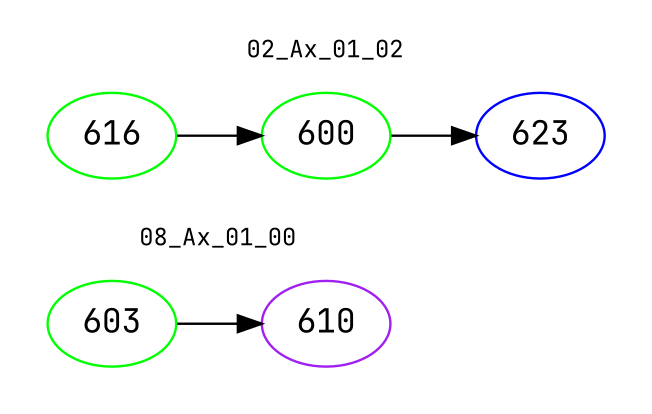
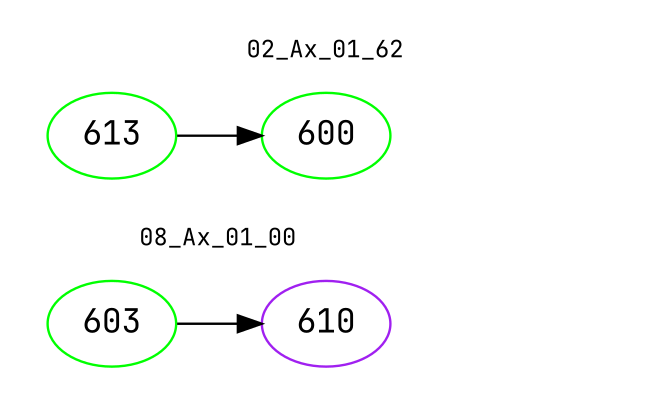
cluster "02_Ax_01_02": label "02_Ax_01_02" -> "02_Ax_01_62"
node "616": label "616" -> "613"
node "623": removed
